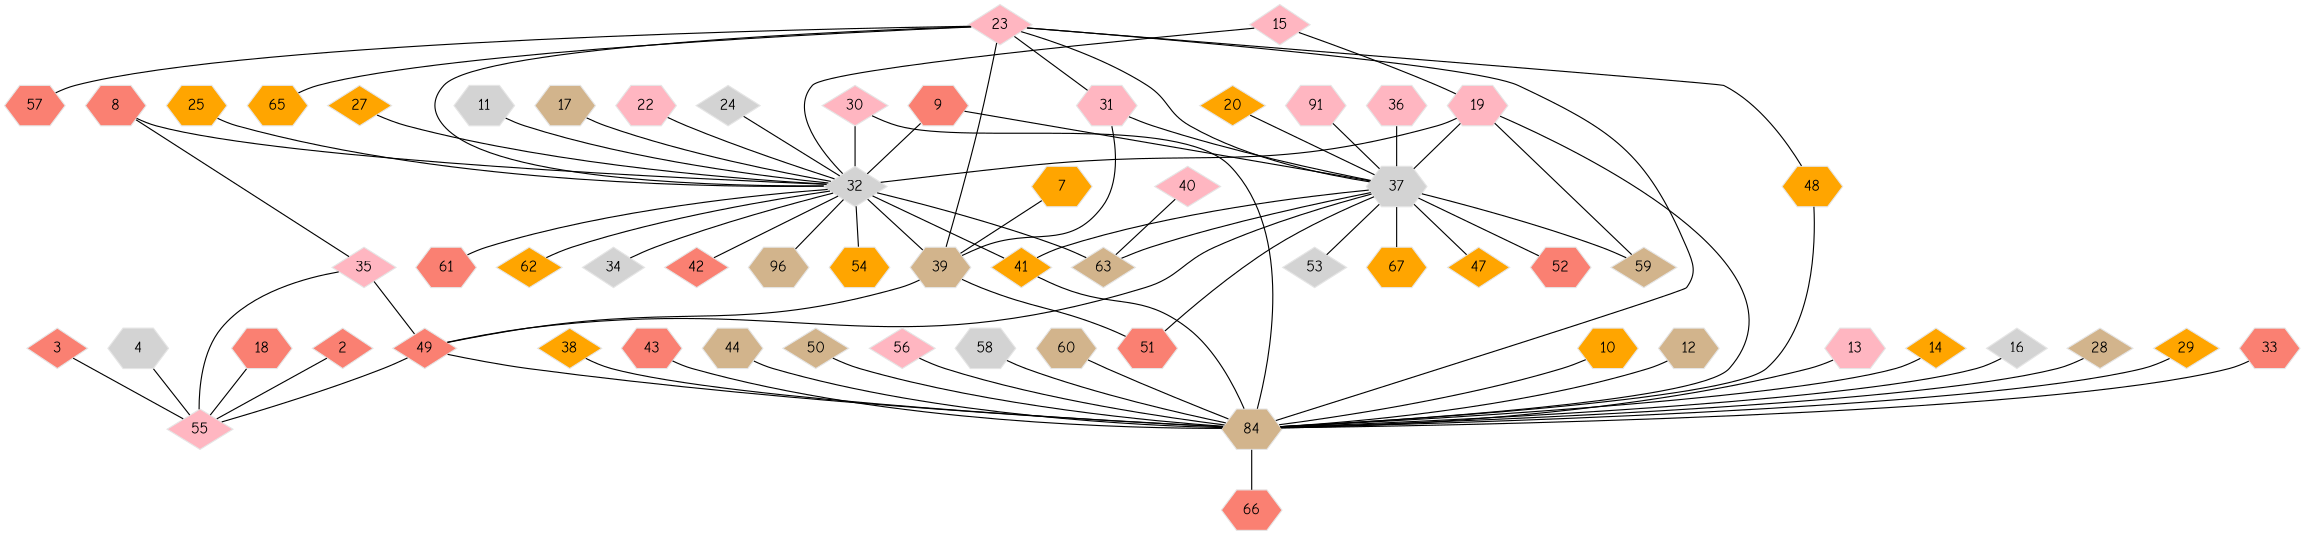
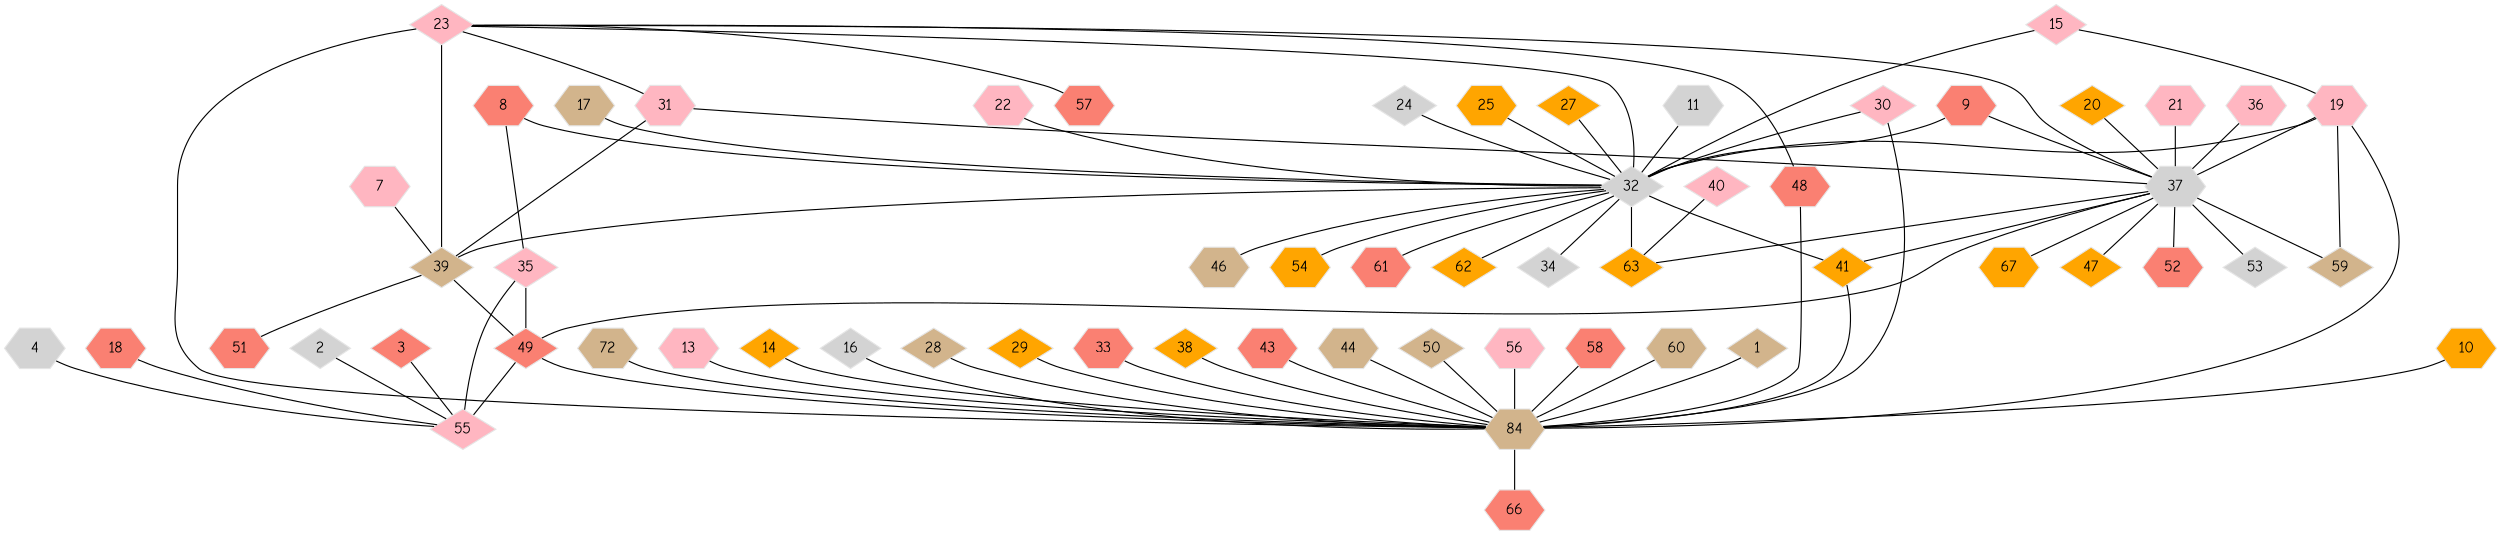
node "65": removed
node "91": label "91" -> "21"
node "7": fillcolor orange -> lightpink
node "48": fillcolor orange -> salmon
edge "37" -- "51": removed
node "42": removed
node "96": label "96" -> "46"
node "39": shape hexagon -> diamond
node "63": fillcolor tan -> orange
node "2": fillcolor salmon -> lightgrey
node "56": shape diamond -> hexagon
node "58": fillcolor lightgrey -> salmon
node "12": label "12" -> "72"
node "1": added
